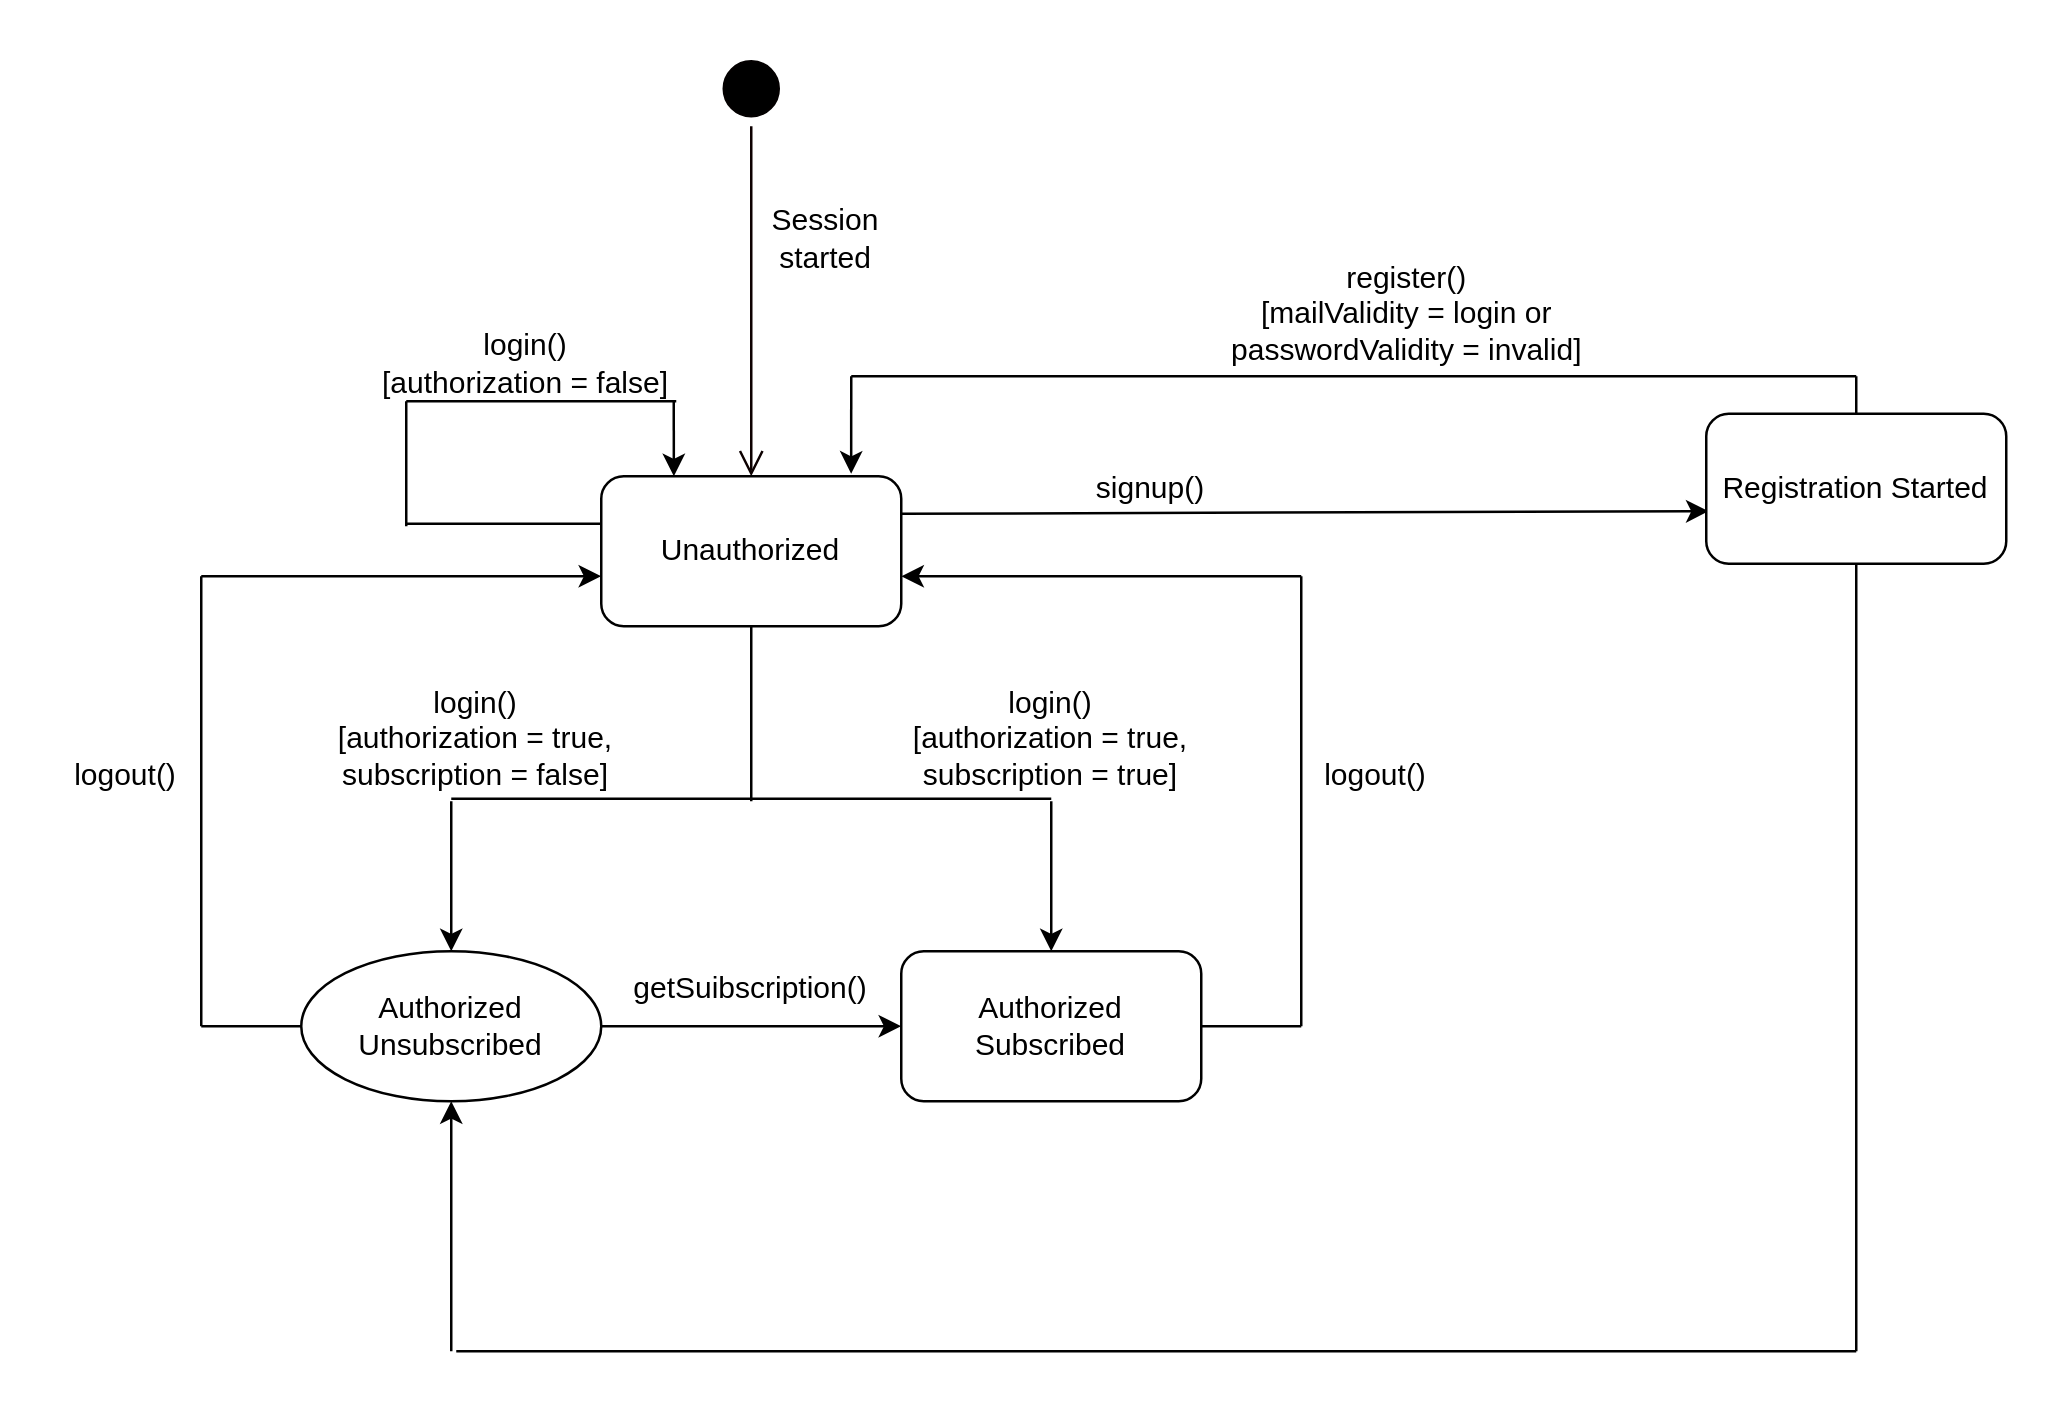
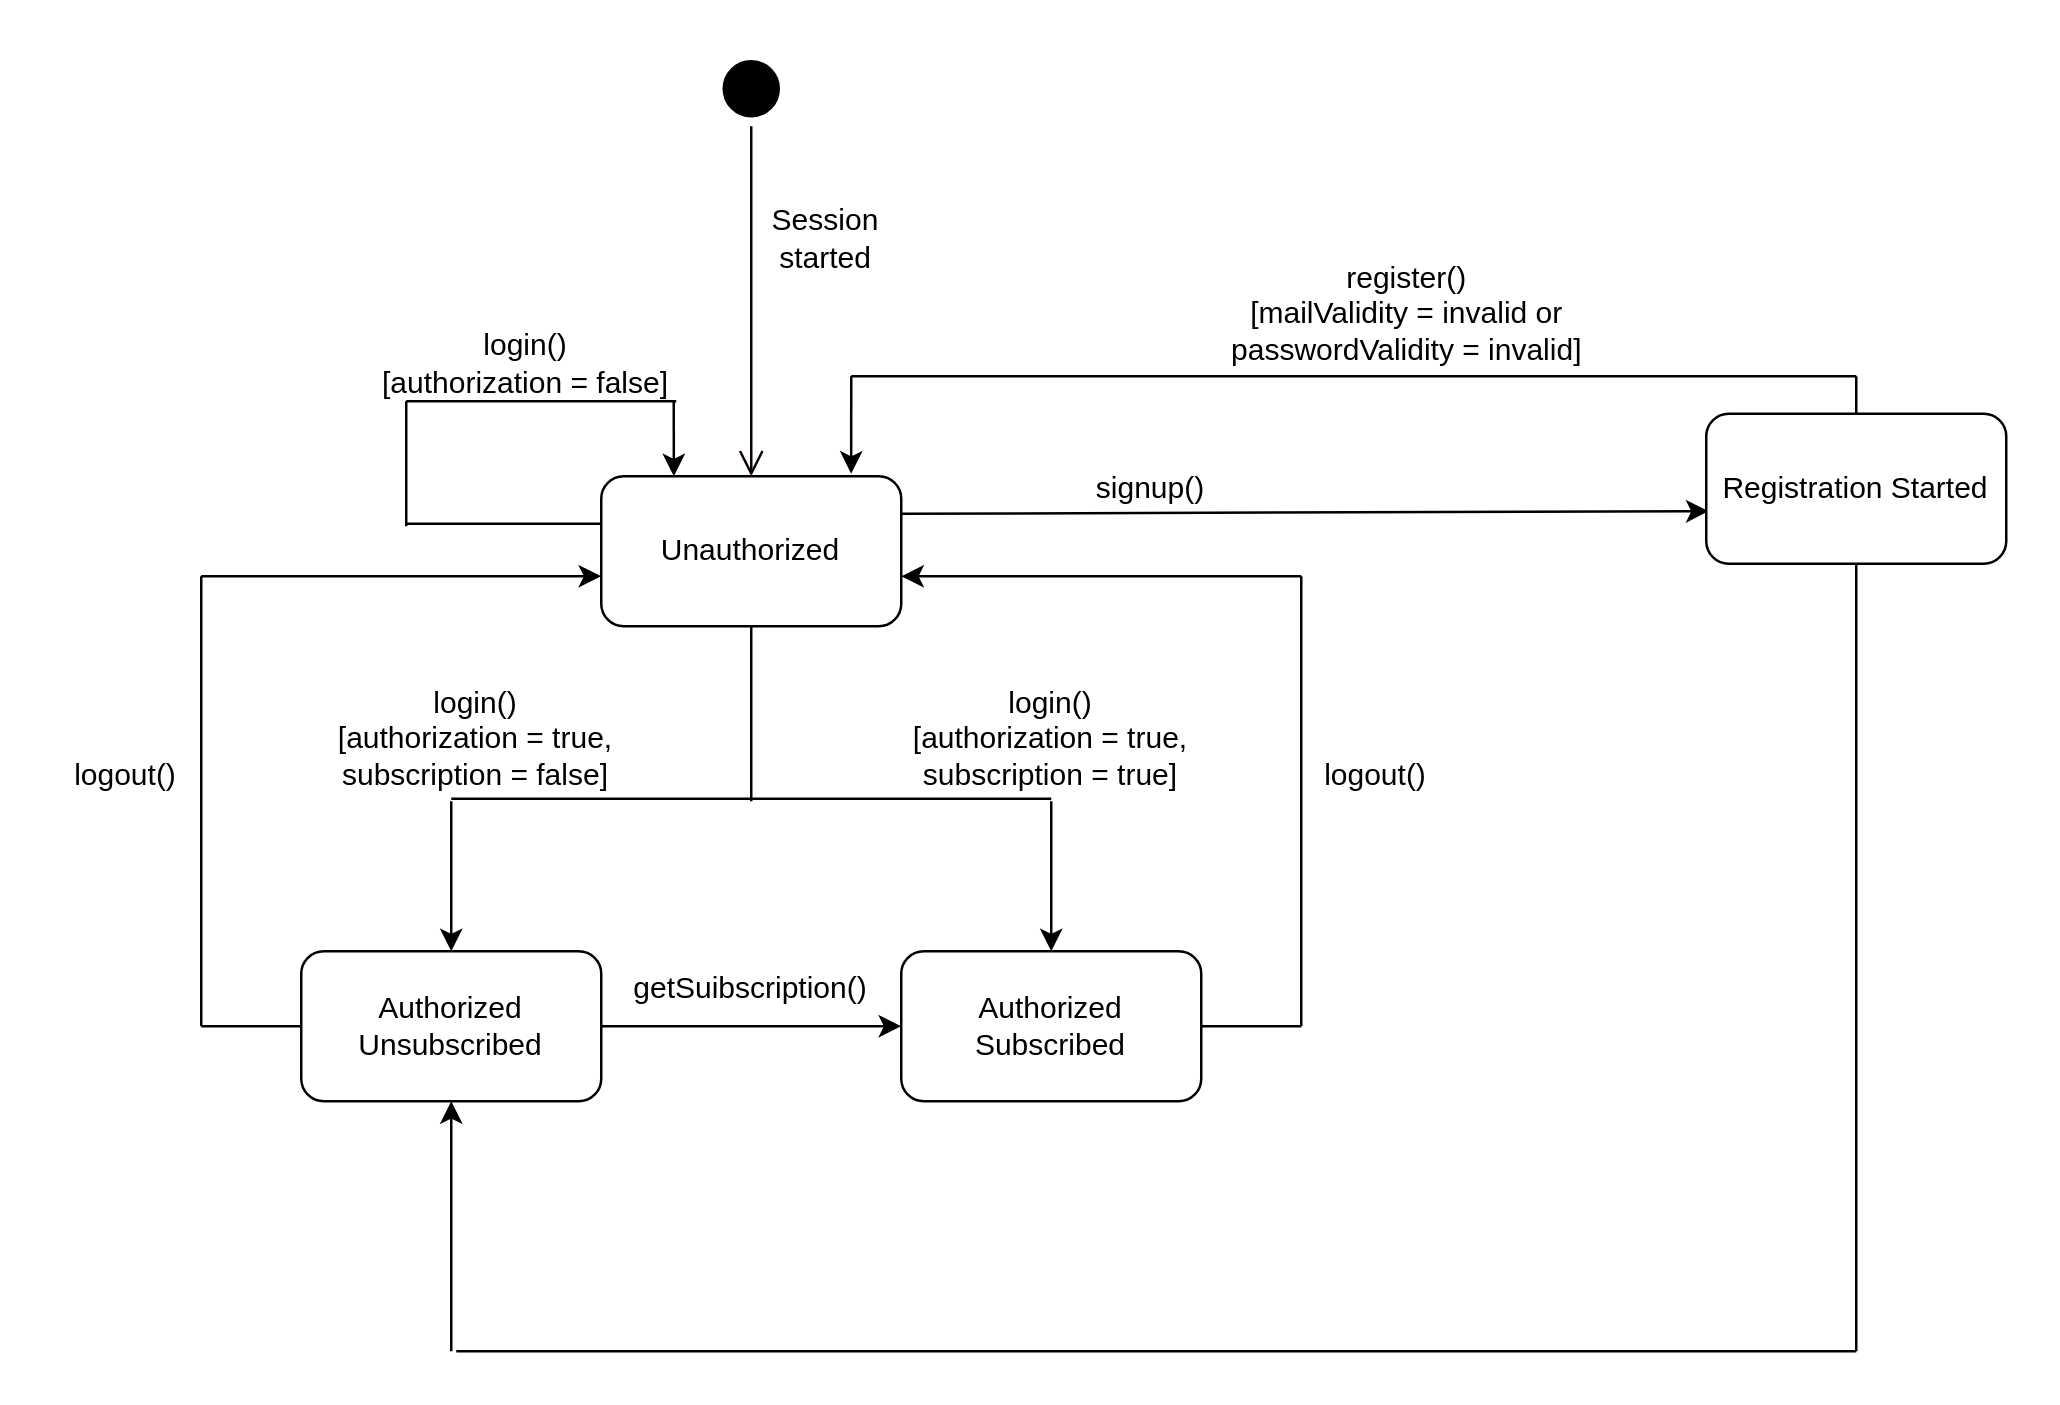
node "register() [mailValidity = login or passwordValidity = invalid]": label "register() [mailValidity = login or passwordValidity = invalid]" -> "register() [mailValidity = invalid or passwordValidity = invalid]"
node "Authorized Unsubscribed": shape ellipse -> rounded rectangle
